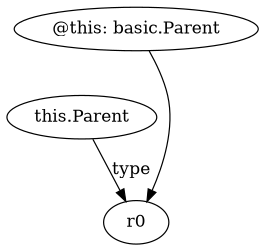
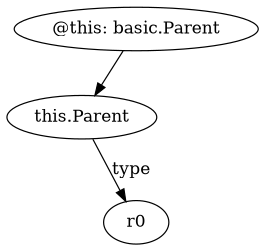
edge "@this: basic.Parent" -> "r0": now "@this: basic.Parent" -> "this.Parent"
